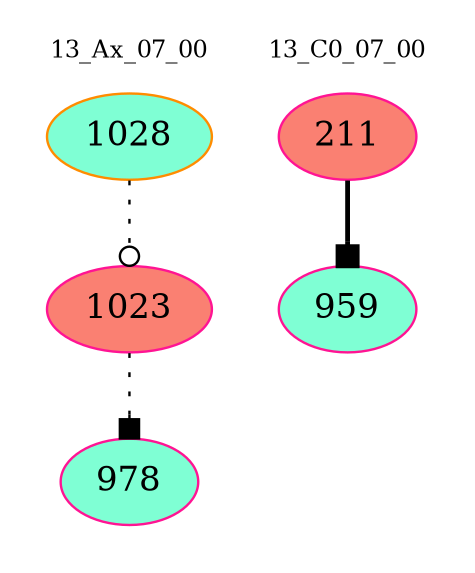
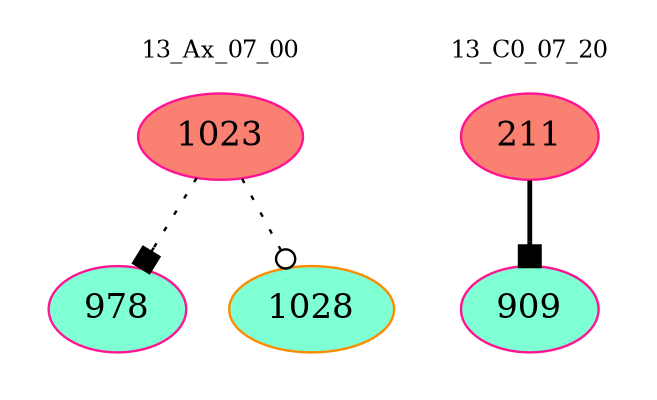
cluster "13_C0_07_00": label "13_C0_07_00" -> "13_C0_07_20"
edge "1028" -> "1023": reversed
node "959": label "959" -> "909"
